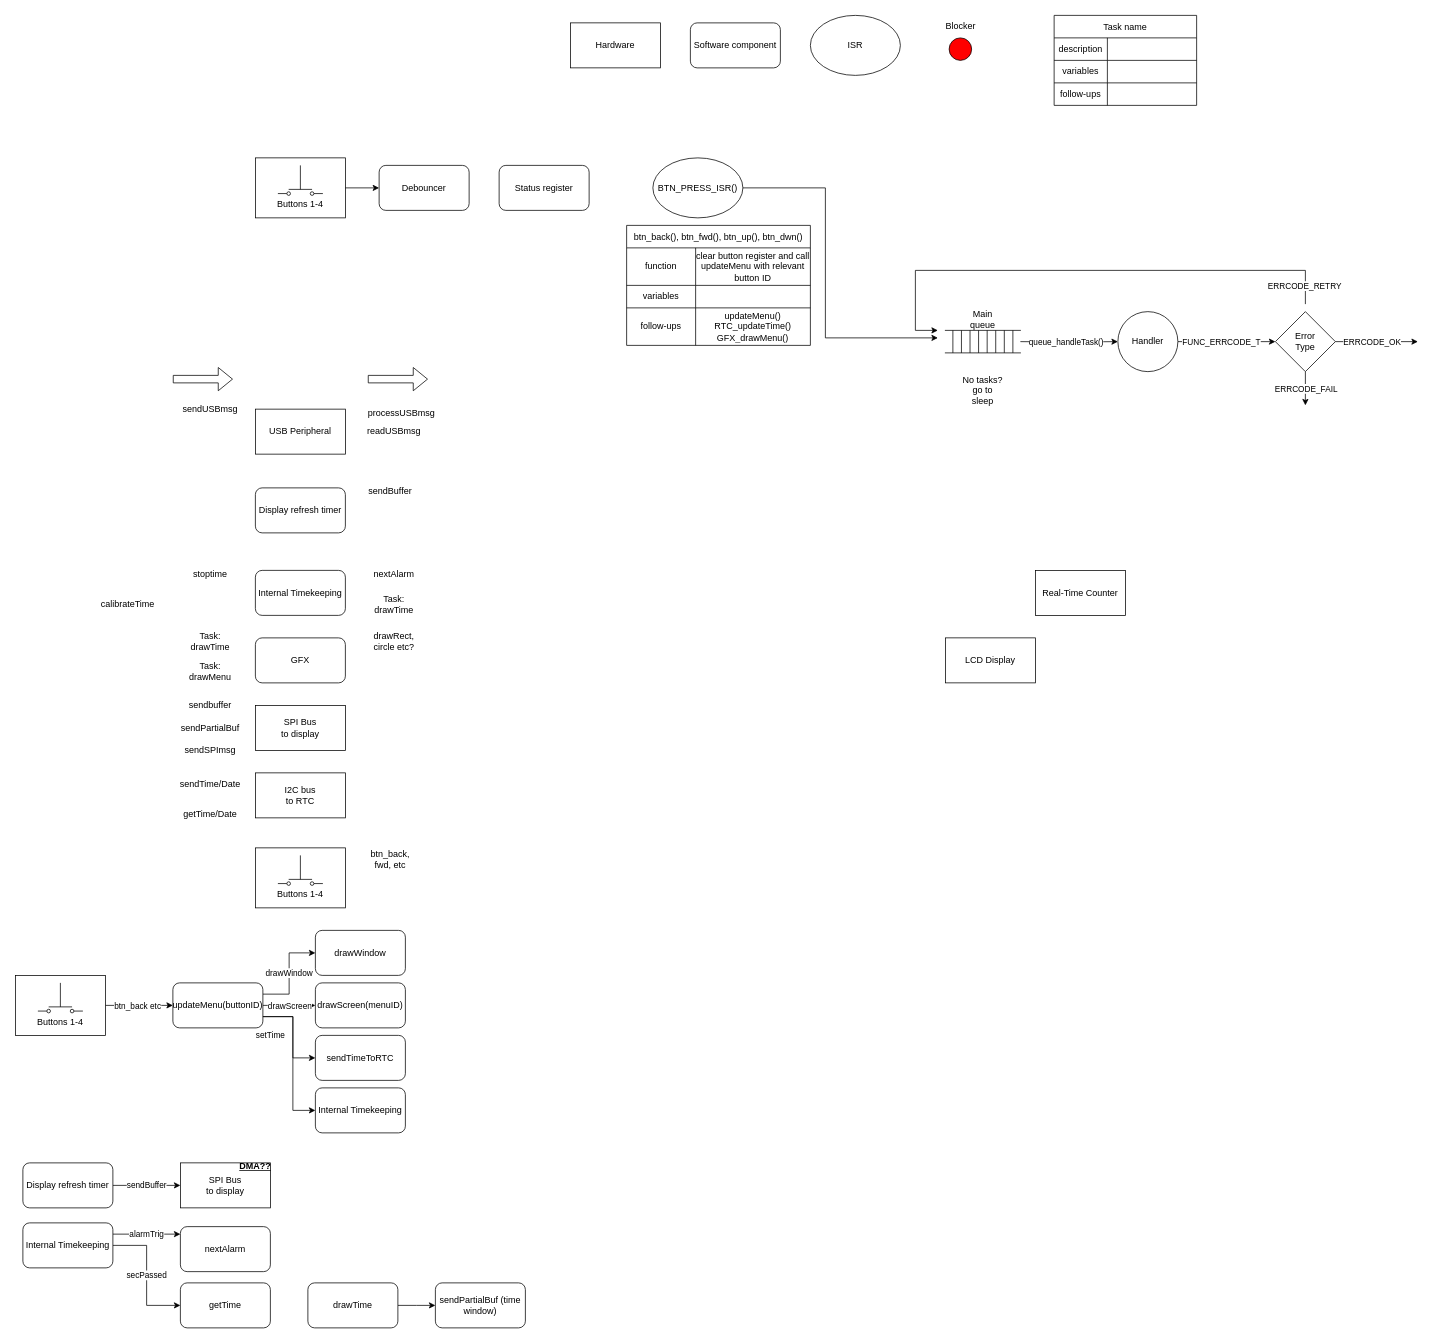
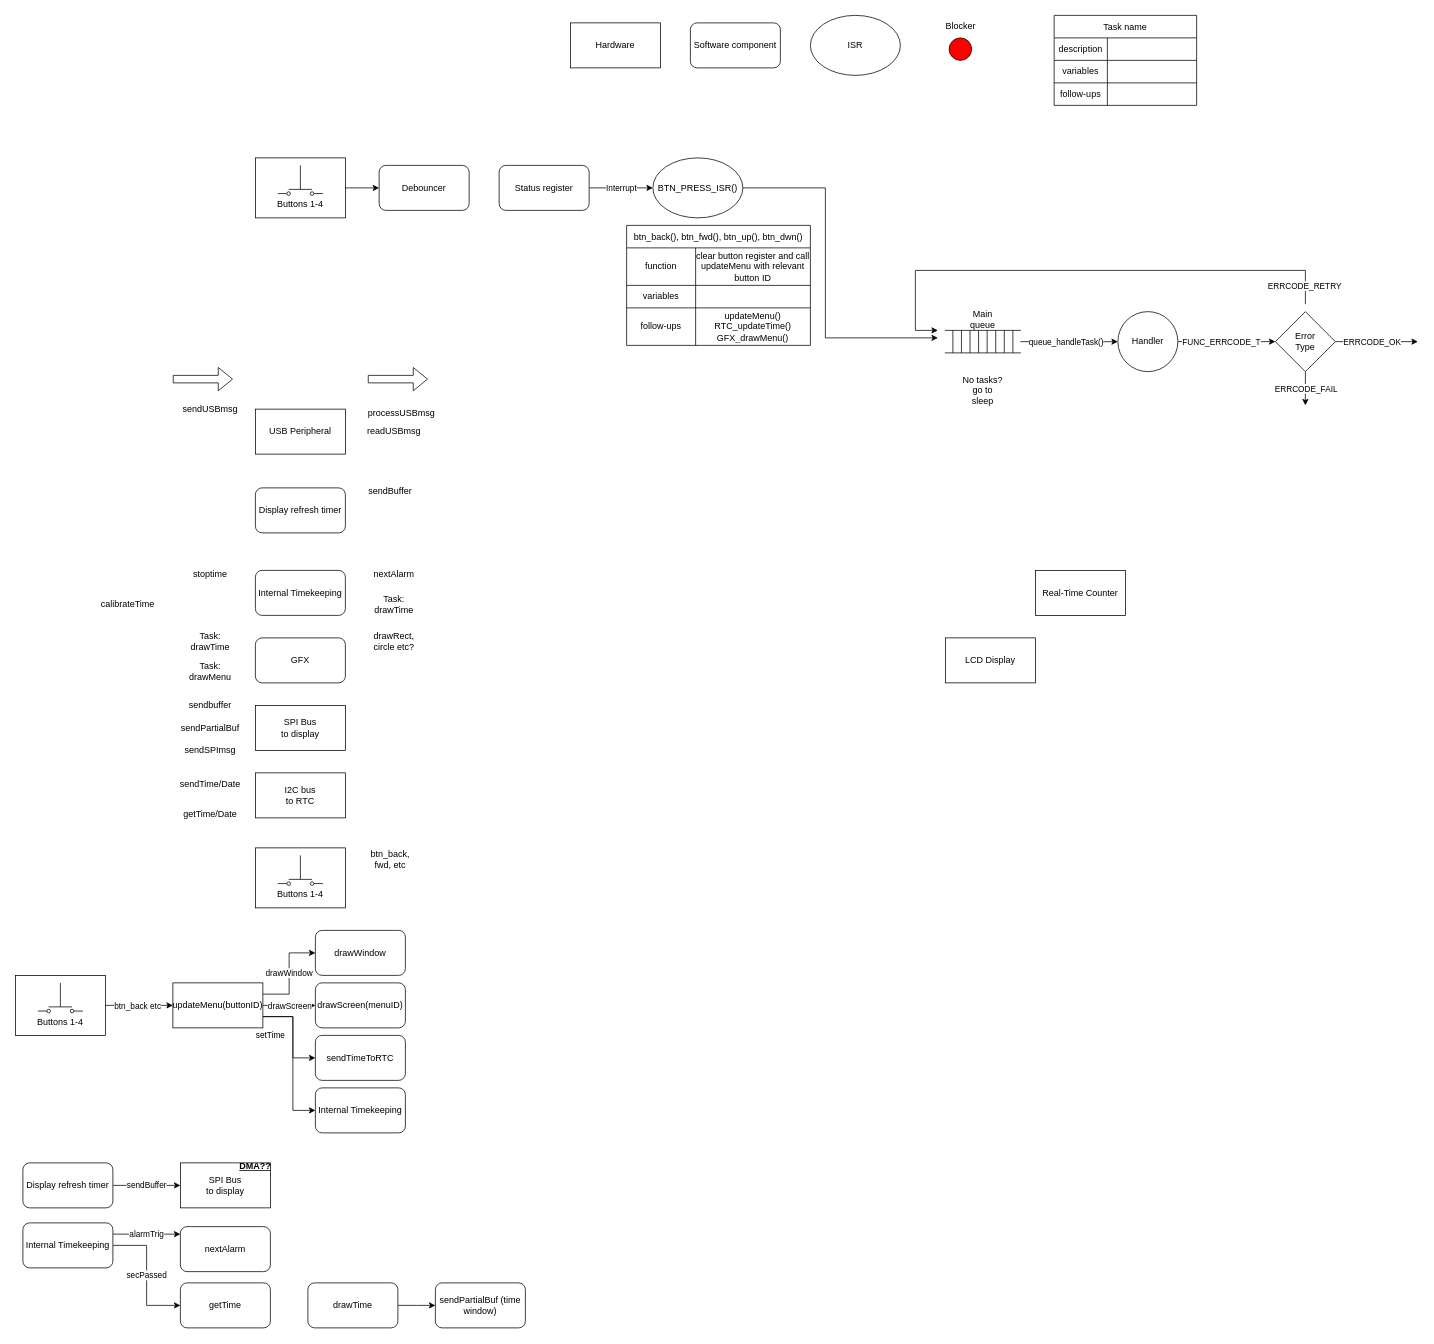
edge "Status register" -> "BTN_PRESS_ISR()": added, label "Interrupt"
node "updateMenu(buttonID)": shape rounded rectangle -> rectangle
